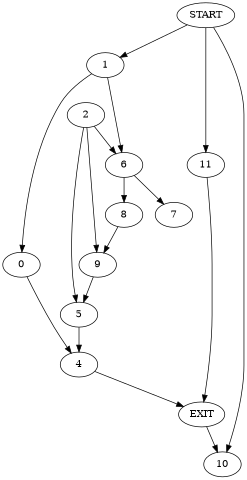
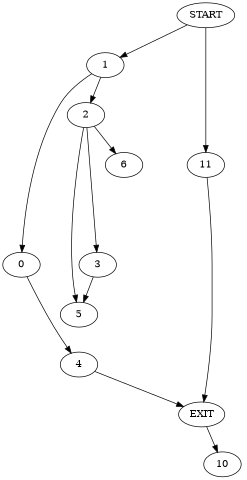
edge "1" -> "6": now "1" -> "2"
node "8": removed
node "7": removed
edge "START" -> "10": removed
node "9": label "9" -> "3"
edge "5" -> "4": removed
